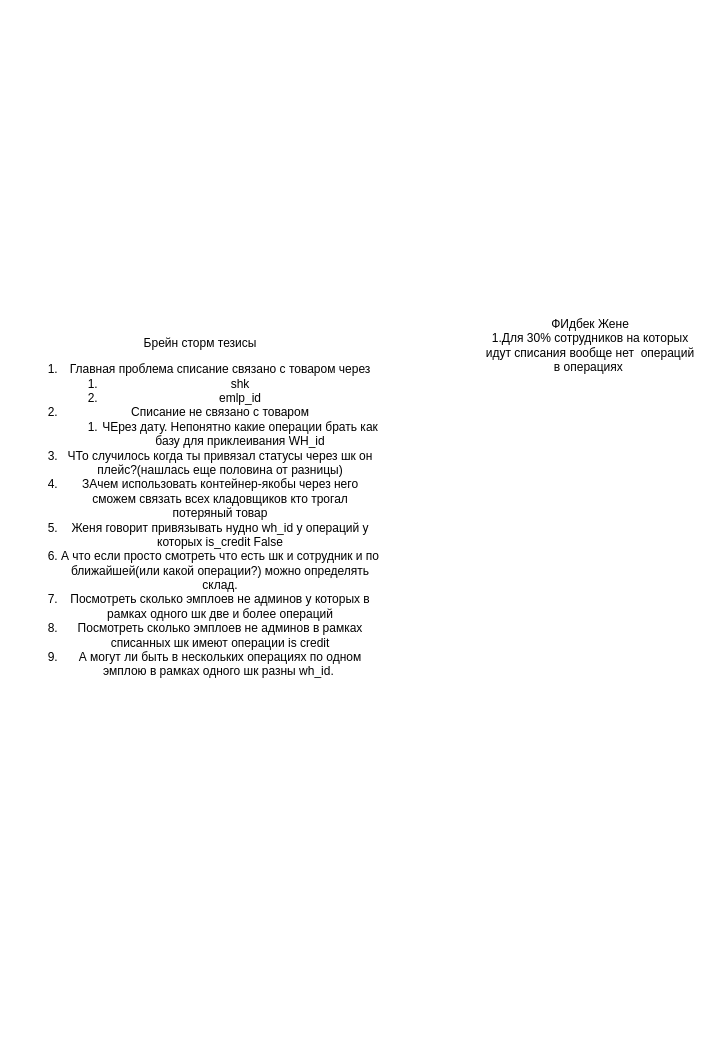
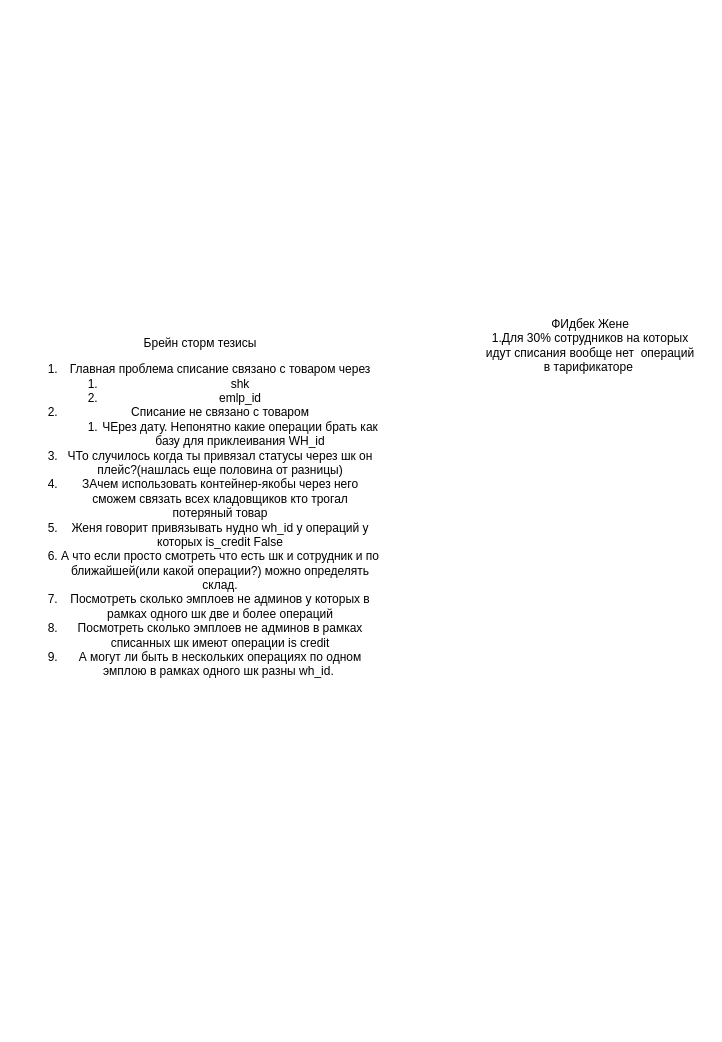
node "ФИдбек Жене 1.Для 30% сотрудников на которых идут списания вообще нет операций в операциях": label "ФИдбек Жене 1.Для 30% сотрудников на которых идут списания вообще нет операций в операциях" -> "ФИдбек Жене 1.Для 30% сотрудников на которых идут списания вообще нет операций в тарификаторе"
